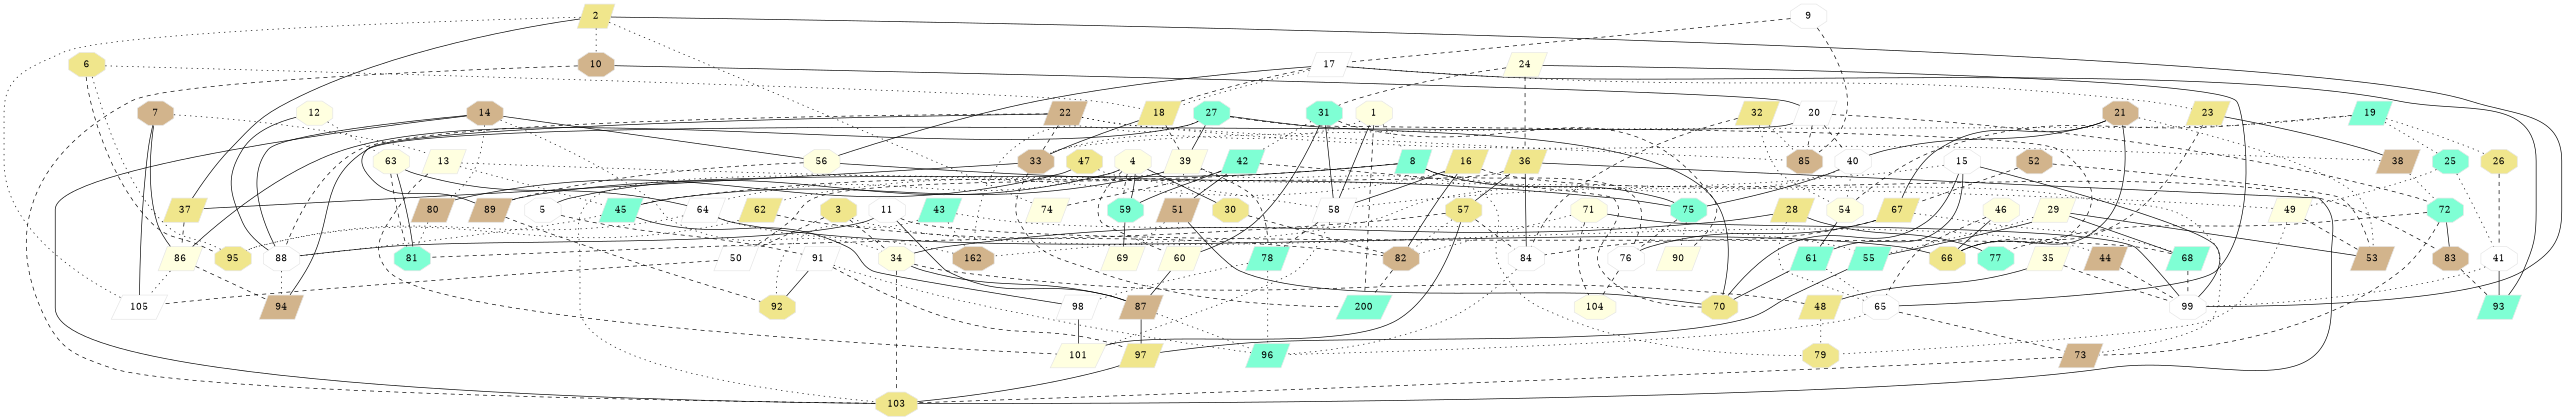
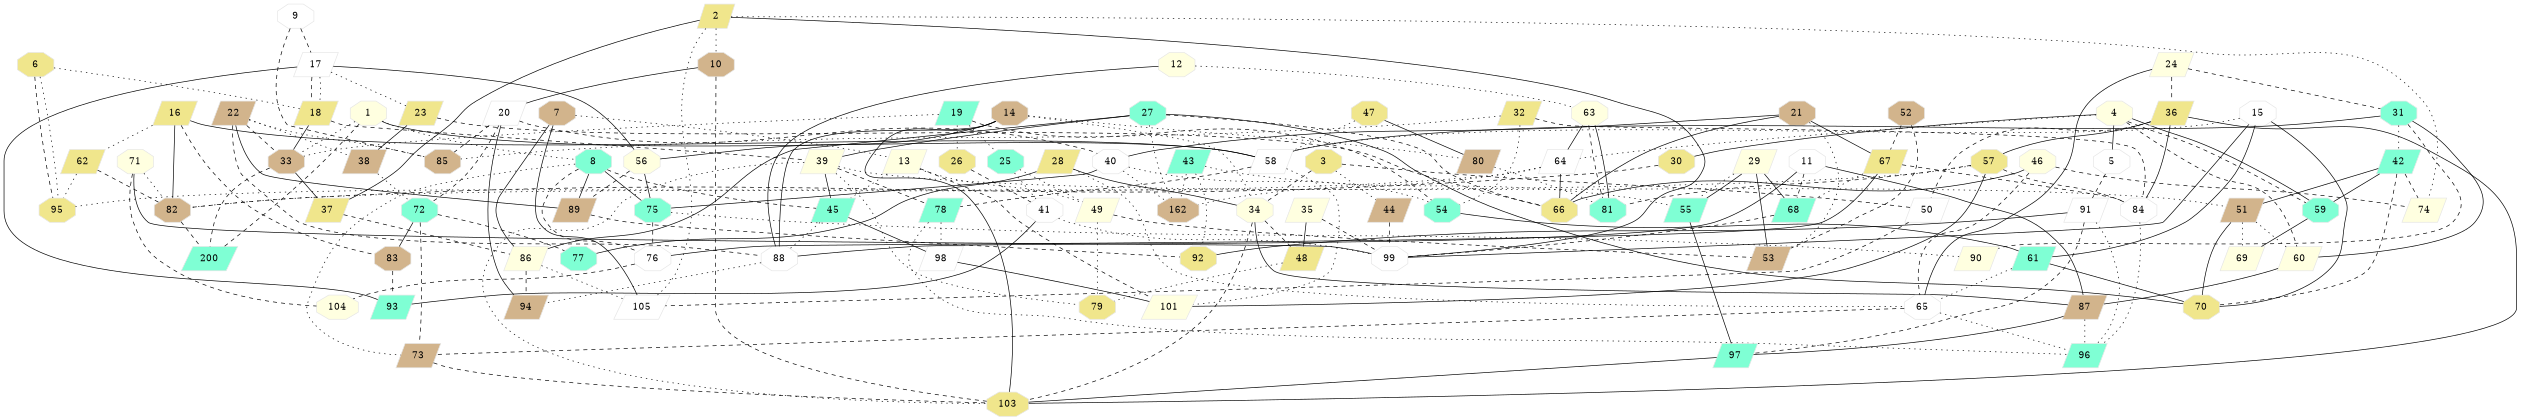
node "8": shape parallelogram -> octagon
edge "46" -- "74": added
node "54": fillcolor lightyellow -> aquamarine
node "97": fillcolor khaki -> aquamarine
